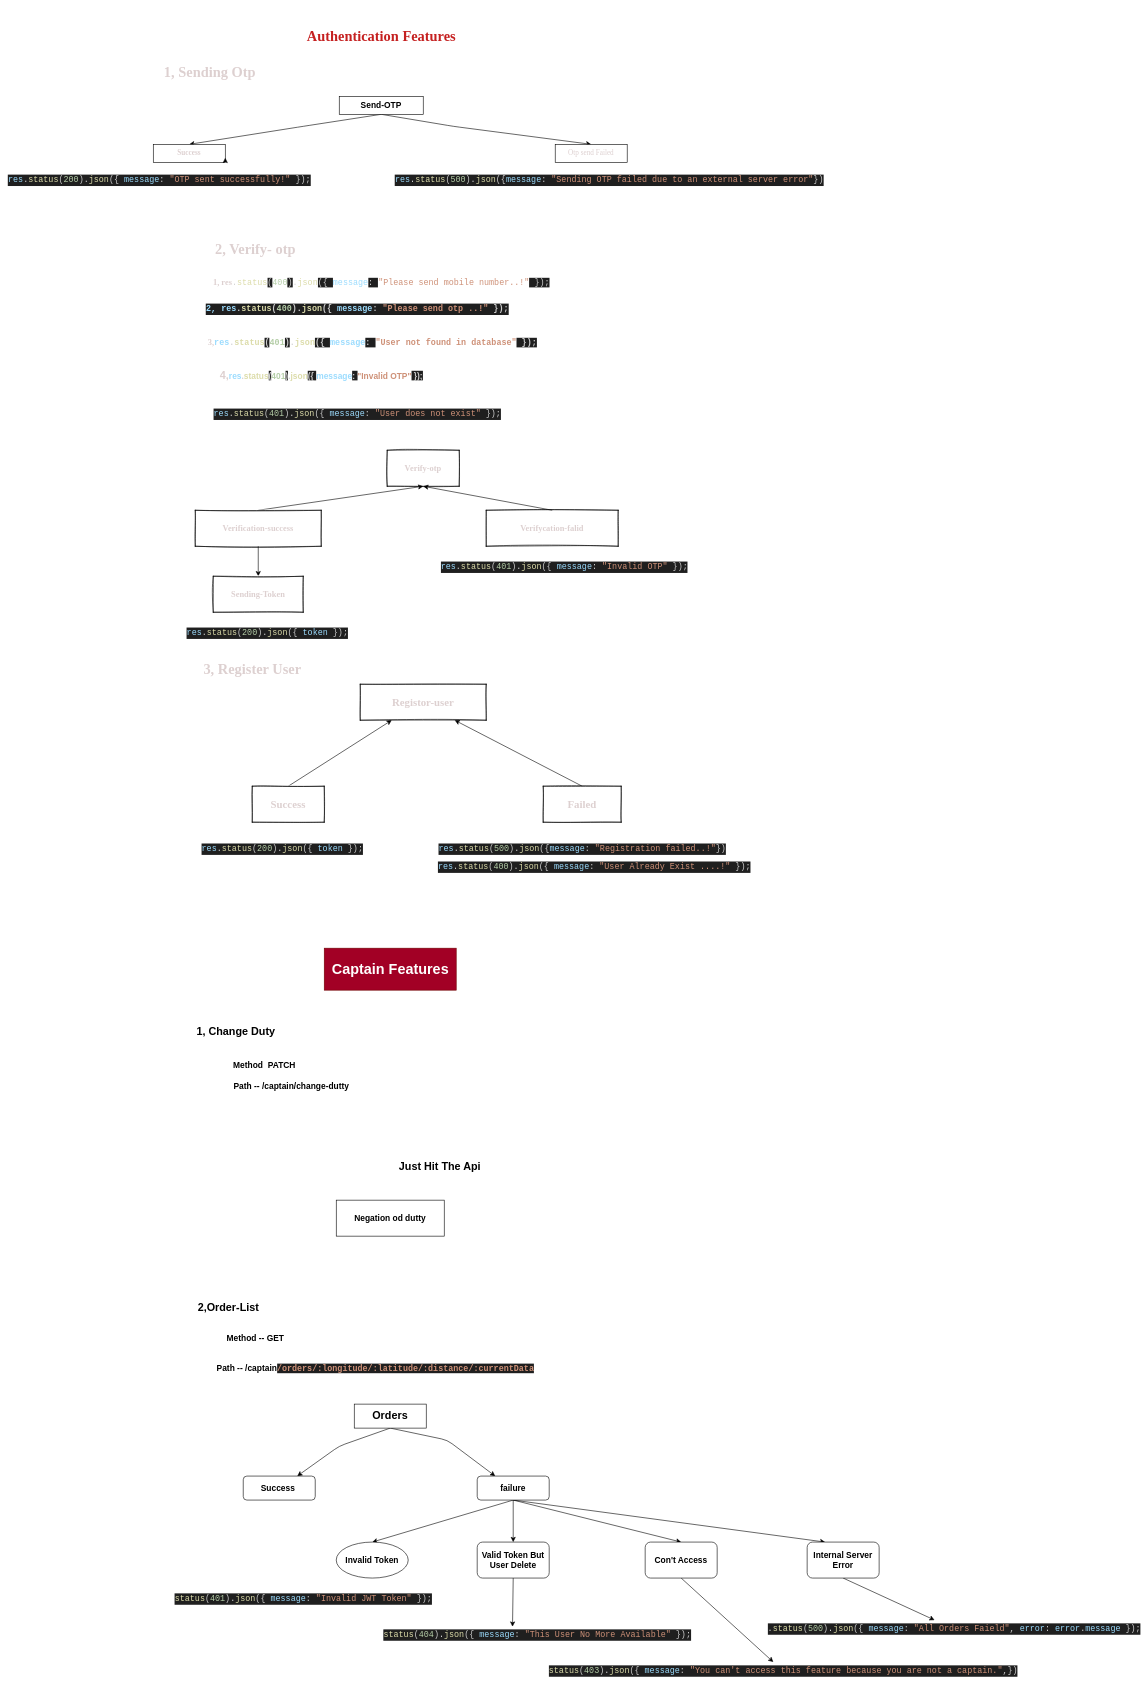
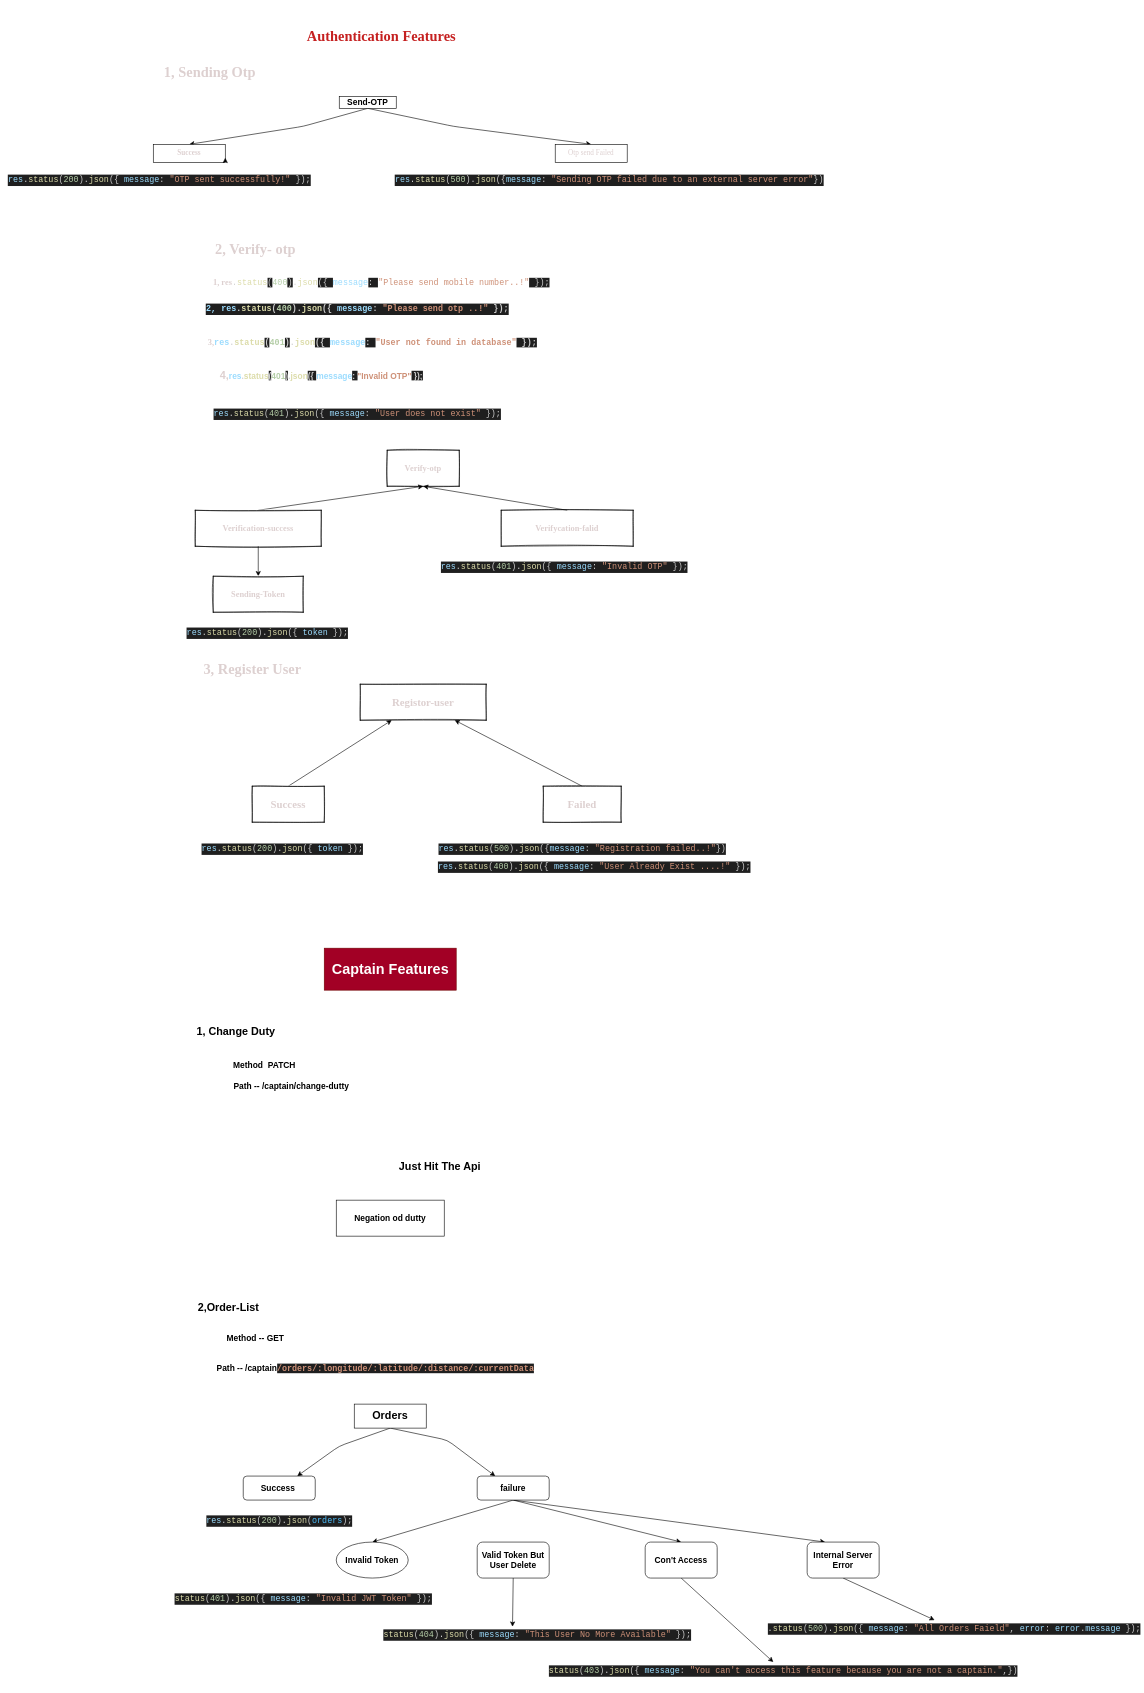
node "Send-OTP": size 84x18 -> 57x12
node "Verifycation-falid": moved (552, 528) -> (567, 528)
node "res.status(200).json(orders);": added
edge "failure" -> "Valid Token But User Delete": removed
